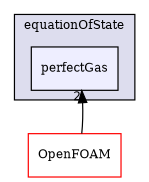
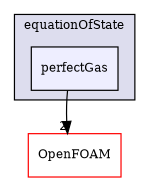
edge "OpenFOAM" -> "perfectGas": reversed
